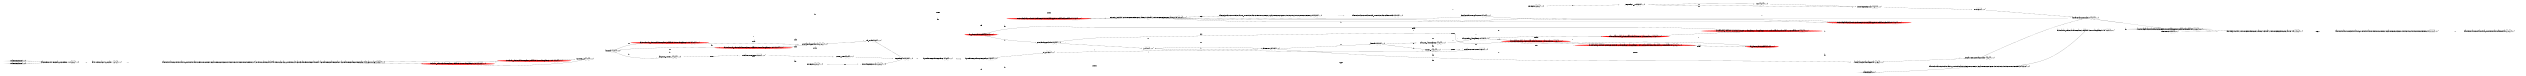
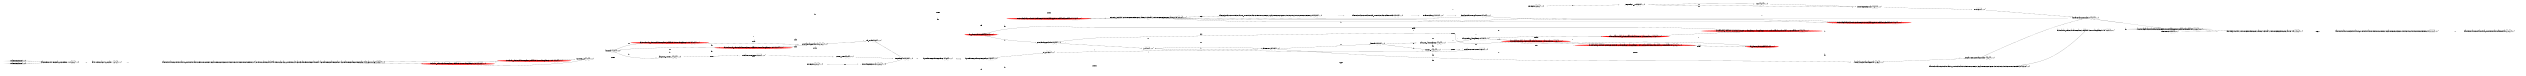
node "assertFalse(onDiskState.empty())@@@71@@@['1', '1', '0']": added
edge "long currentTerm = 42L@@@17@@@['1', '1', '0']" -> "final long newTerm = currentTerm + 1@@@26@@@['1', '1', '0']": added, label "currentTerm"
edge "randomBoolean()@@@20@@@['1', '1', '0']" -> "ioExceptionRate.set(0.0d)@@@34@@@['1', '1', '0']": now "randomBoolean()@@@20@@@['1', '1', '0']" -> "currentTerm = newTerm@@@28@@@['1', '1', '0']"
node "testStatePersistedOnLoad['0', '0', '1']": removed
